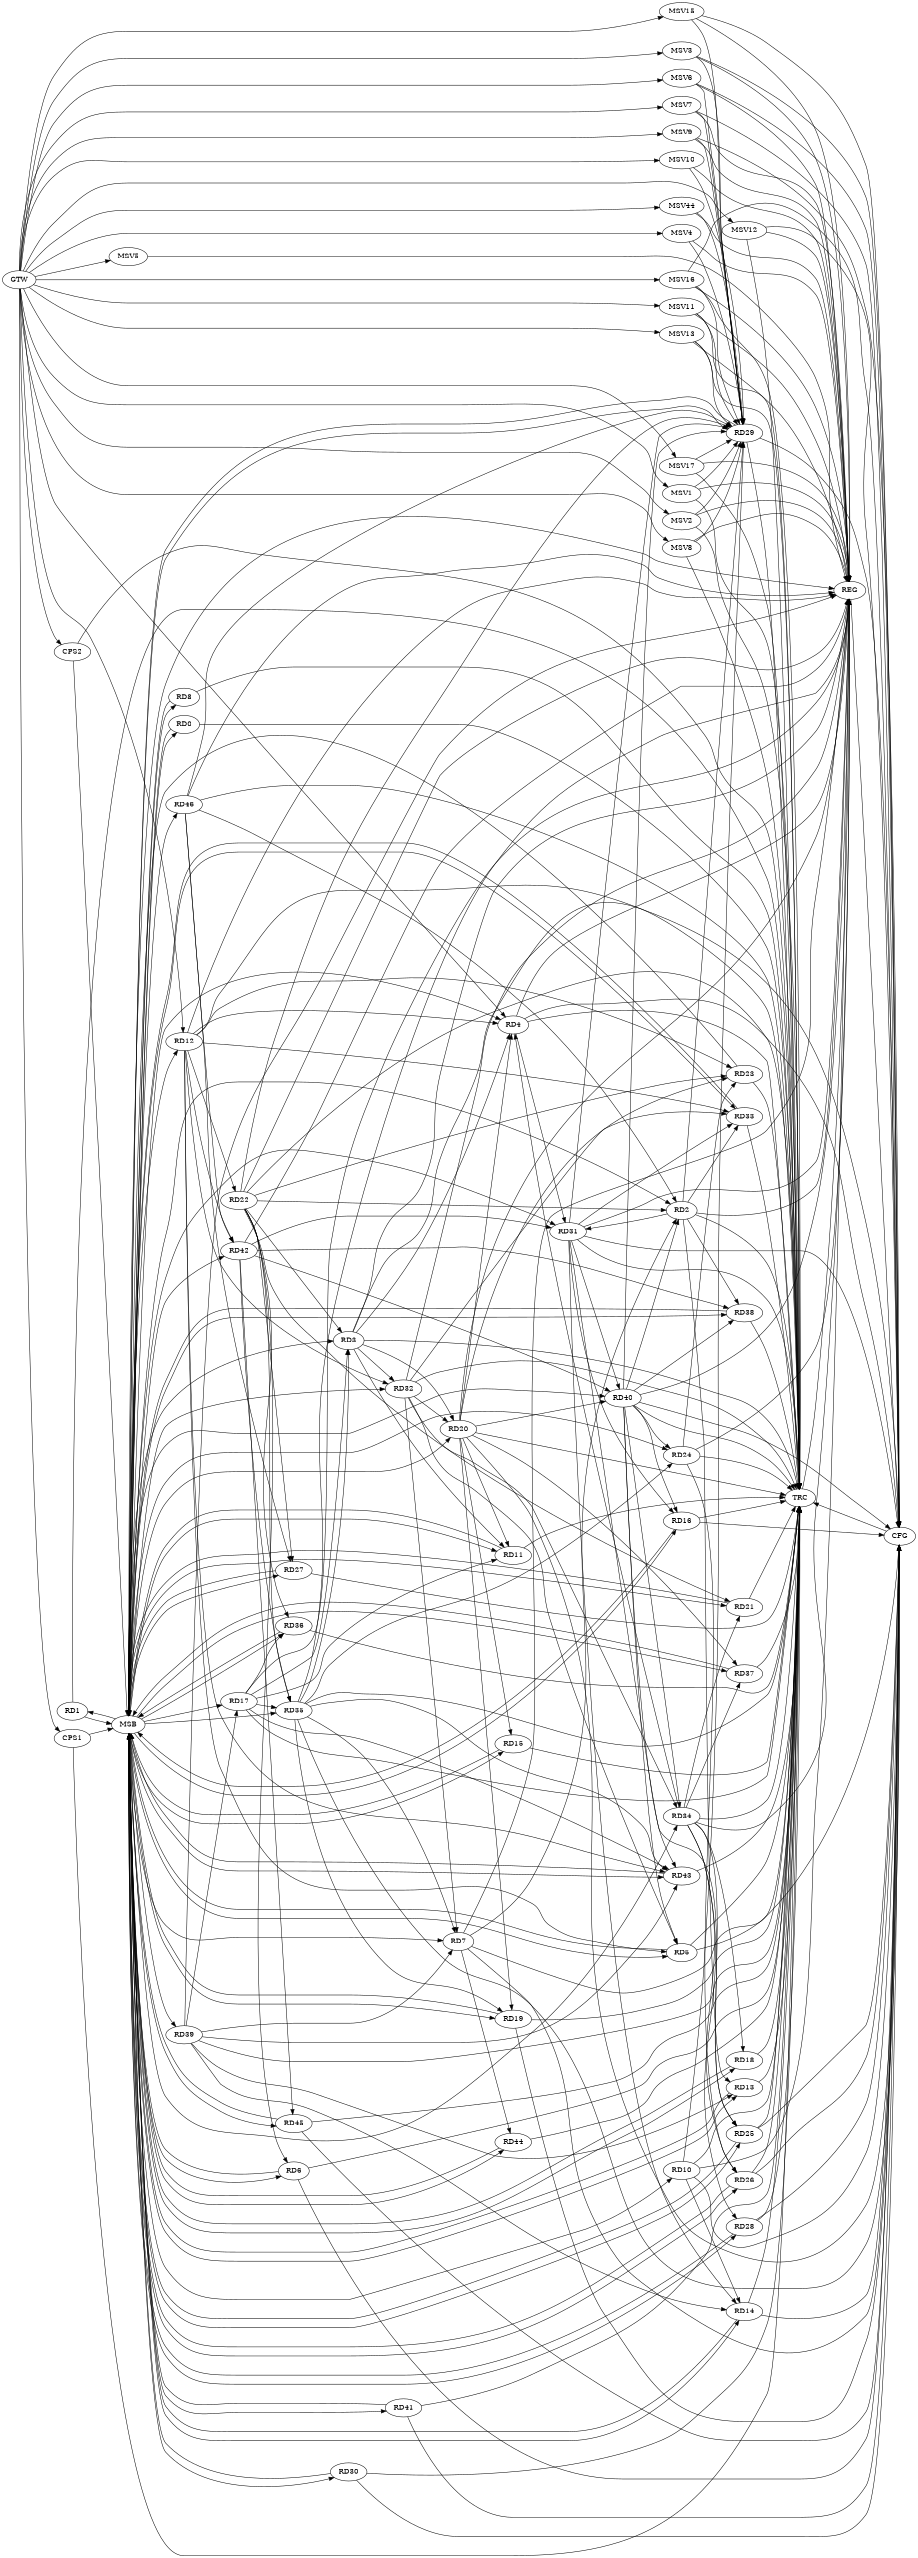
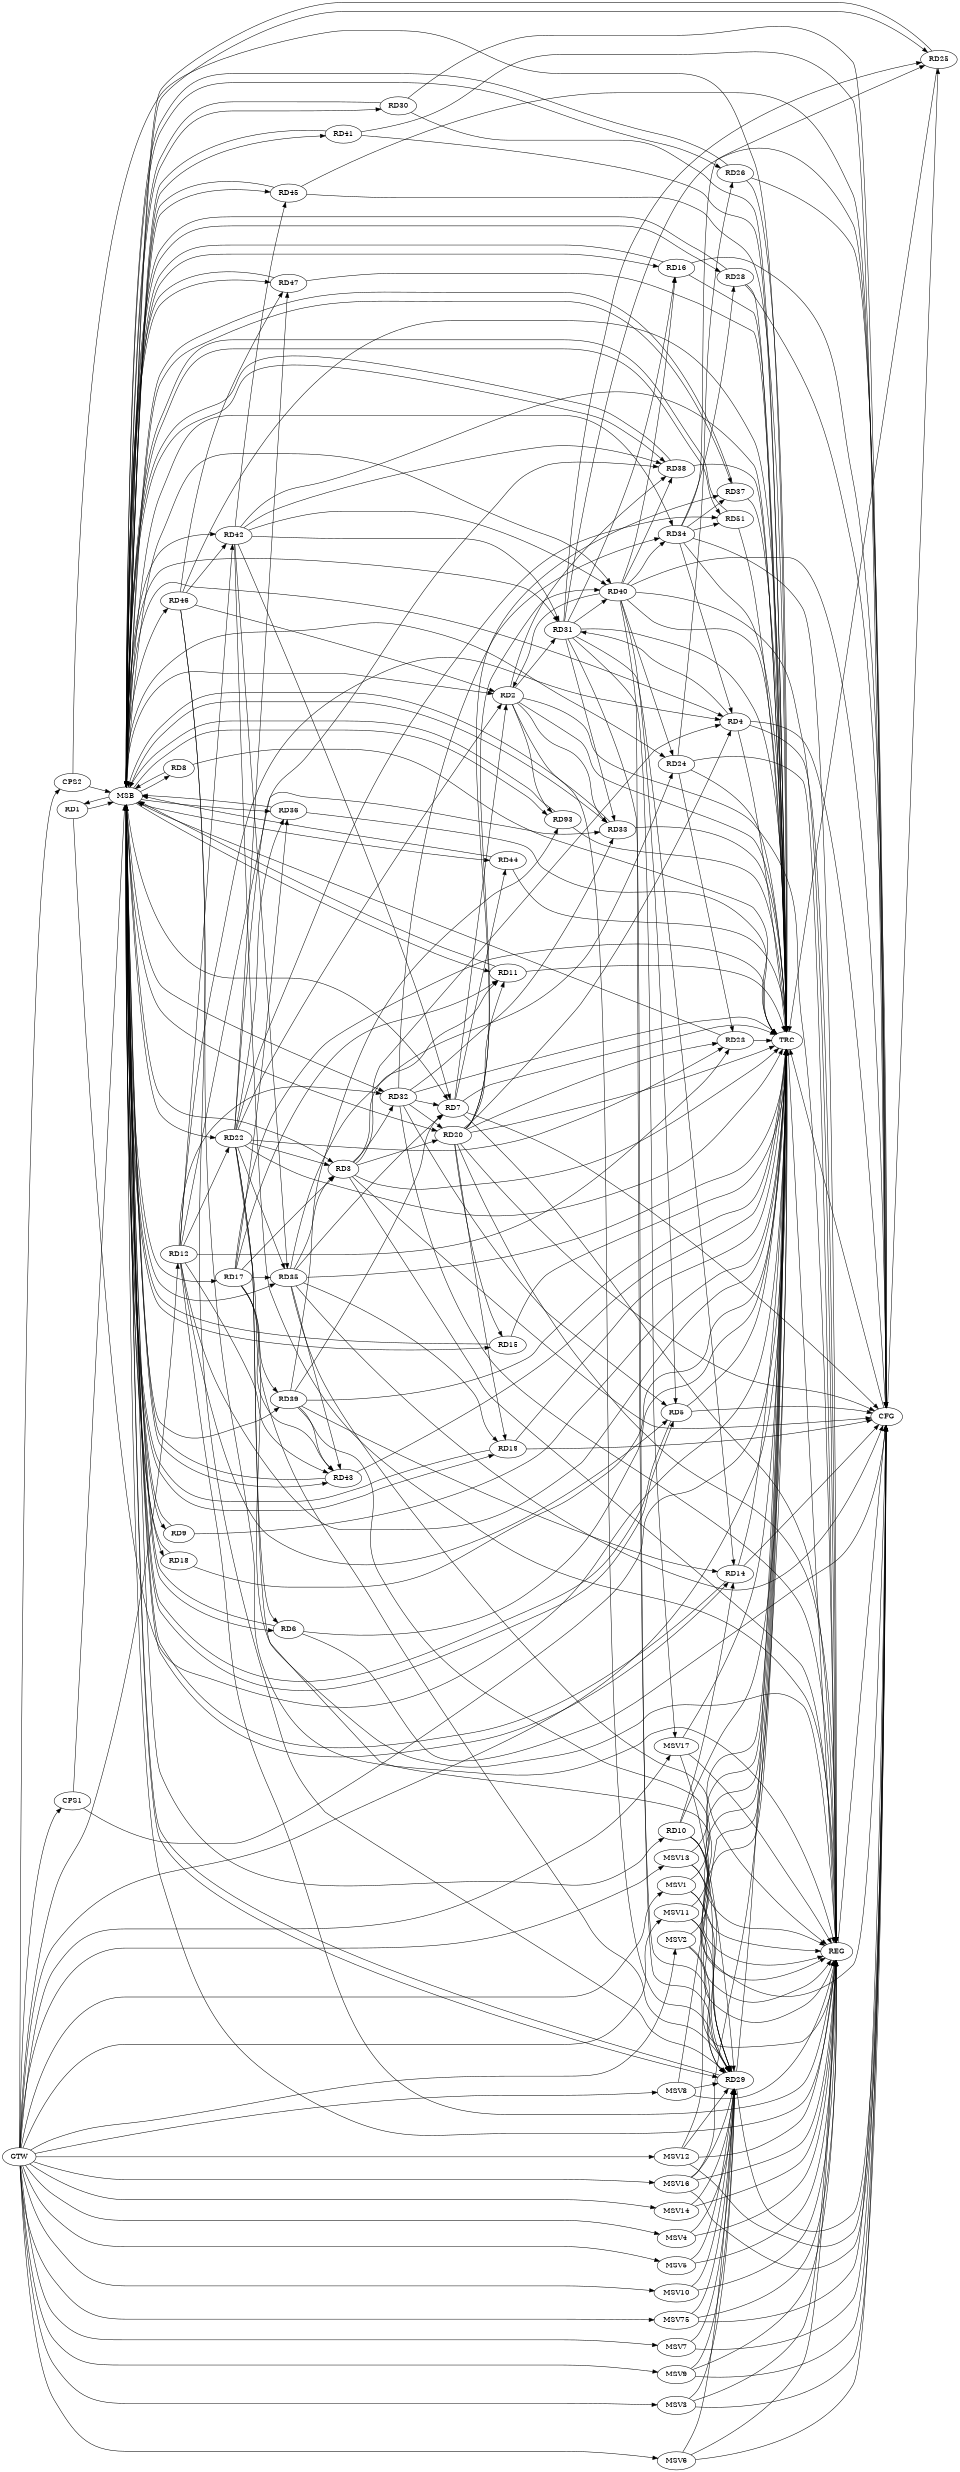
node "MSV15": label "MSV15" -> "MSV75"
edge "MSV7" -> "REG": removed
node "MSV44": label "MSV44" -> "MSV14"
edge "RD42" -> "TRC": added
edge "GTW" -> "RD4": now "GTW" -> "TRC"
edge "RD22" -> "RD38": added
node "RD0": label "RD0" -> "RD9"
edge "RD42" -> "RD7": added
edge "RD31" -> "REG": now "RD31" -> "MSV17"
edge "MSB" -> "RD12": now "MSB" -> "RD22"
node "RD27": label "RD27" -> "RD47"
node "RD21": label "RD21" -> "RD51"
edge "RD40" -> "RD43": removed
edge "RD39" -> "RD17": reversed
edge "RD34" -> "RD18": removed
edge "RD25" -> "CFG": reversed
edge "RD34" -> "RD26": removed
node "RD13": label "RD13" -> "RD93"
edge "MSV12" -> "RD29": added
edge "MSV5" -> "RD29": added
